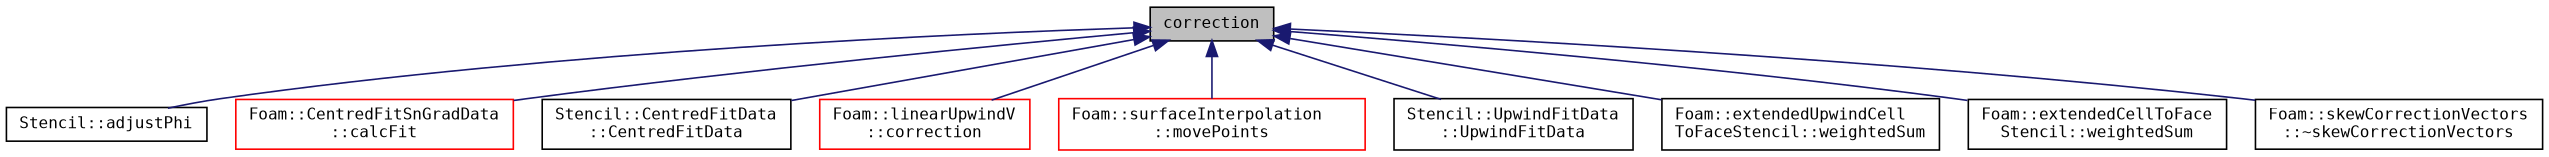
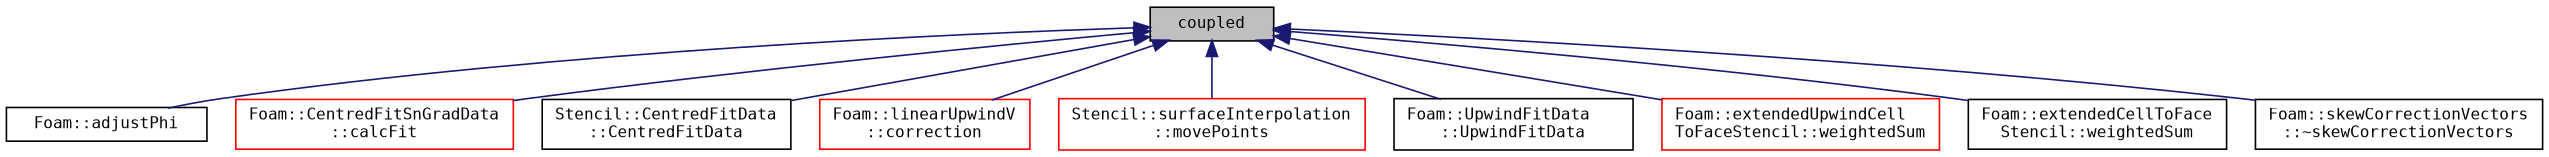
node "correction": label "correction" -> "coupled"
node "Stencil::adjustPhi": label "Stencil::adjustPhi" -> "Foam::adjustPhi"
node "Foam::surfaceInterpolation ::movePoints": label "Foam::surfaceInterpolation ::movePoints" -> "Stencil::surfaceInterpolation ::movePoints"
node "Stencil::UpwindFitData ::UpwindFitData": label "Stencil::UpwindFitData ::UpwindFitData" -> "Foam::UpwindFitData ::UpwindFitData"
node "Foam::extendedUpwindCell ToFaceStencil::weightedSum": color black -> red
